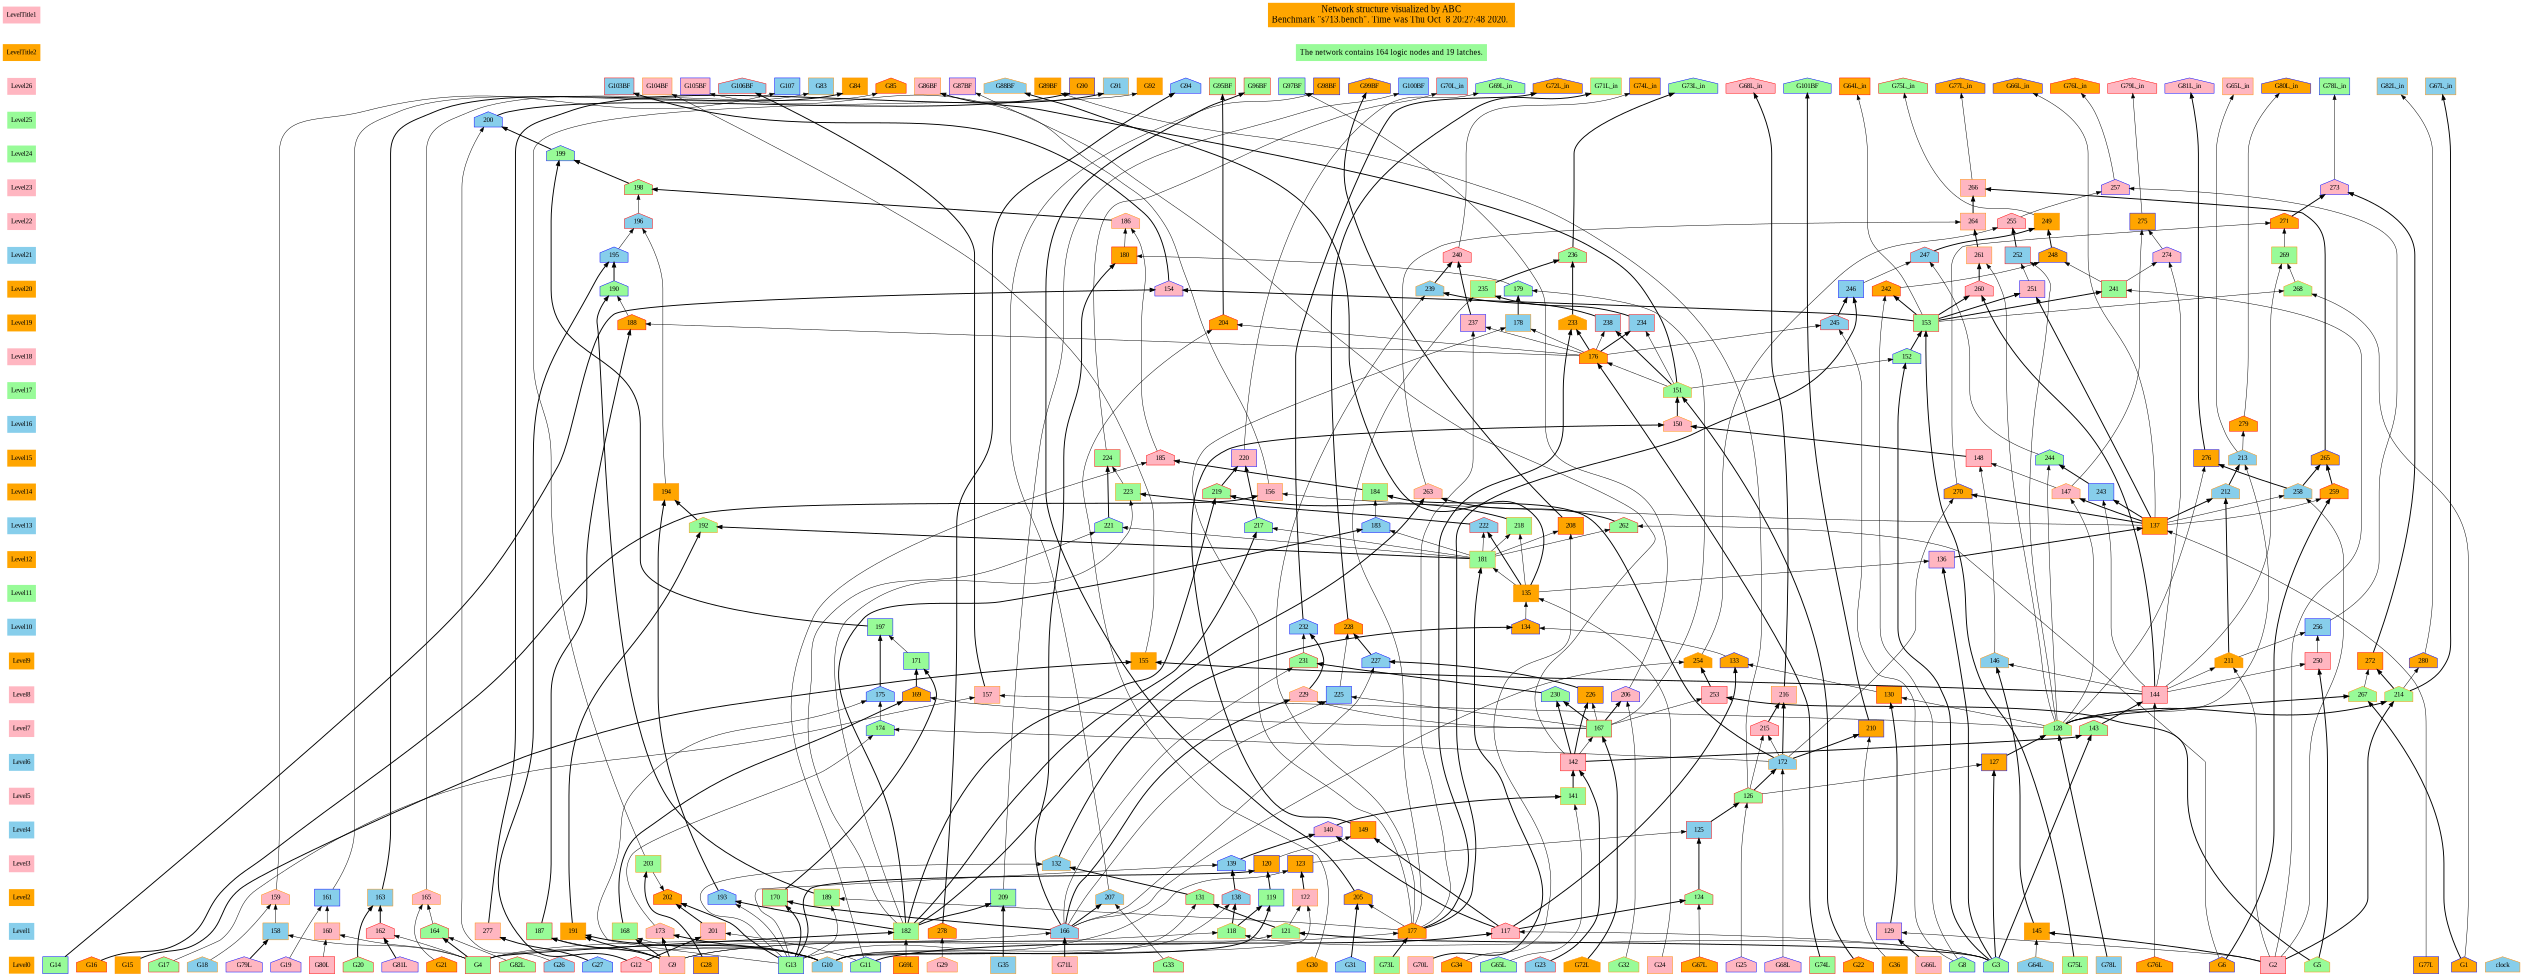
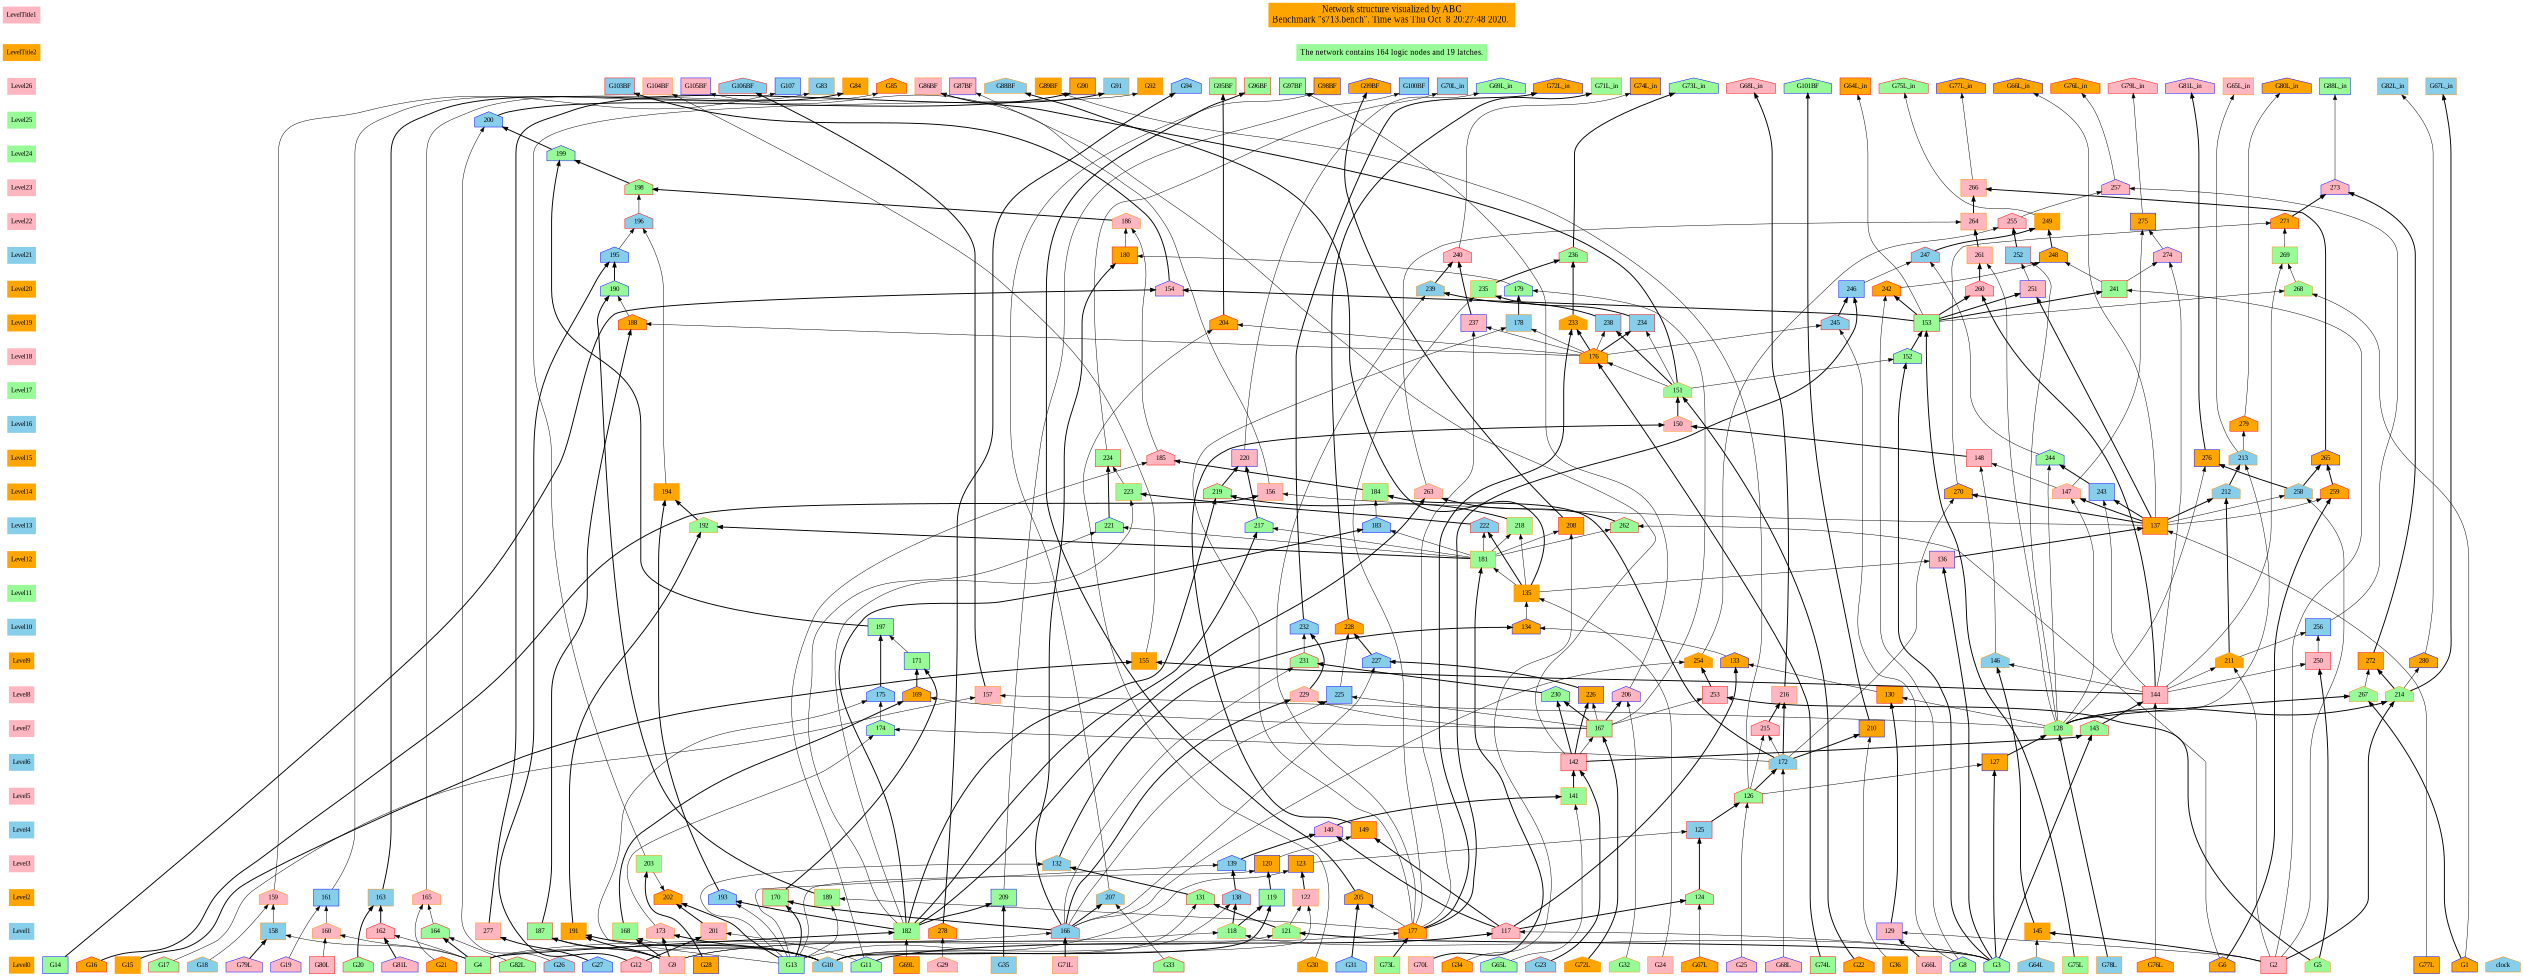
node "G78L_in": label "G78L_in" -> "G88L_in"
edge "G13" -> "120": style bold -> solid
node "160": shape box -> house
